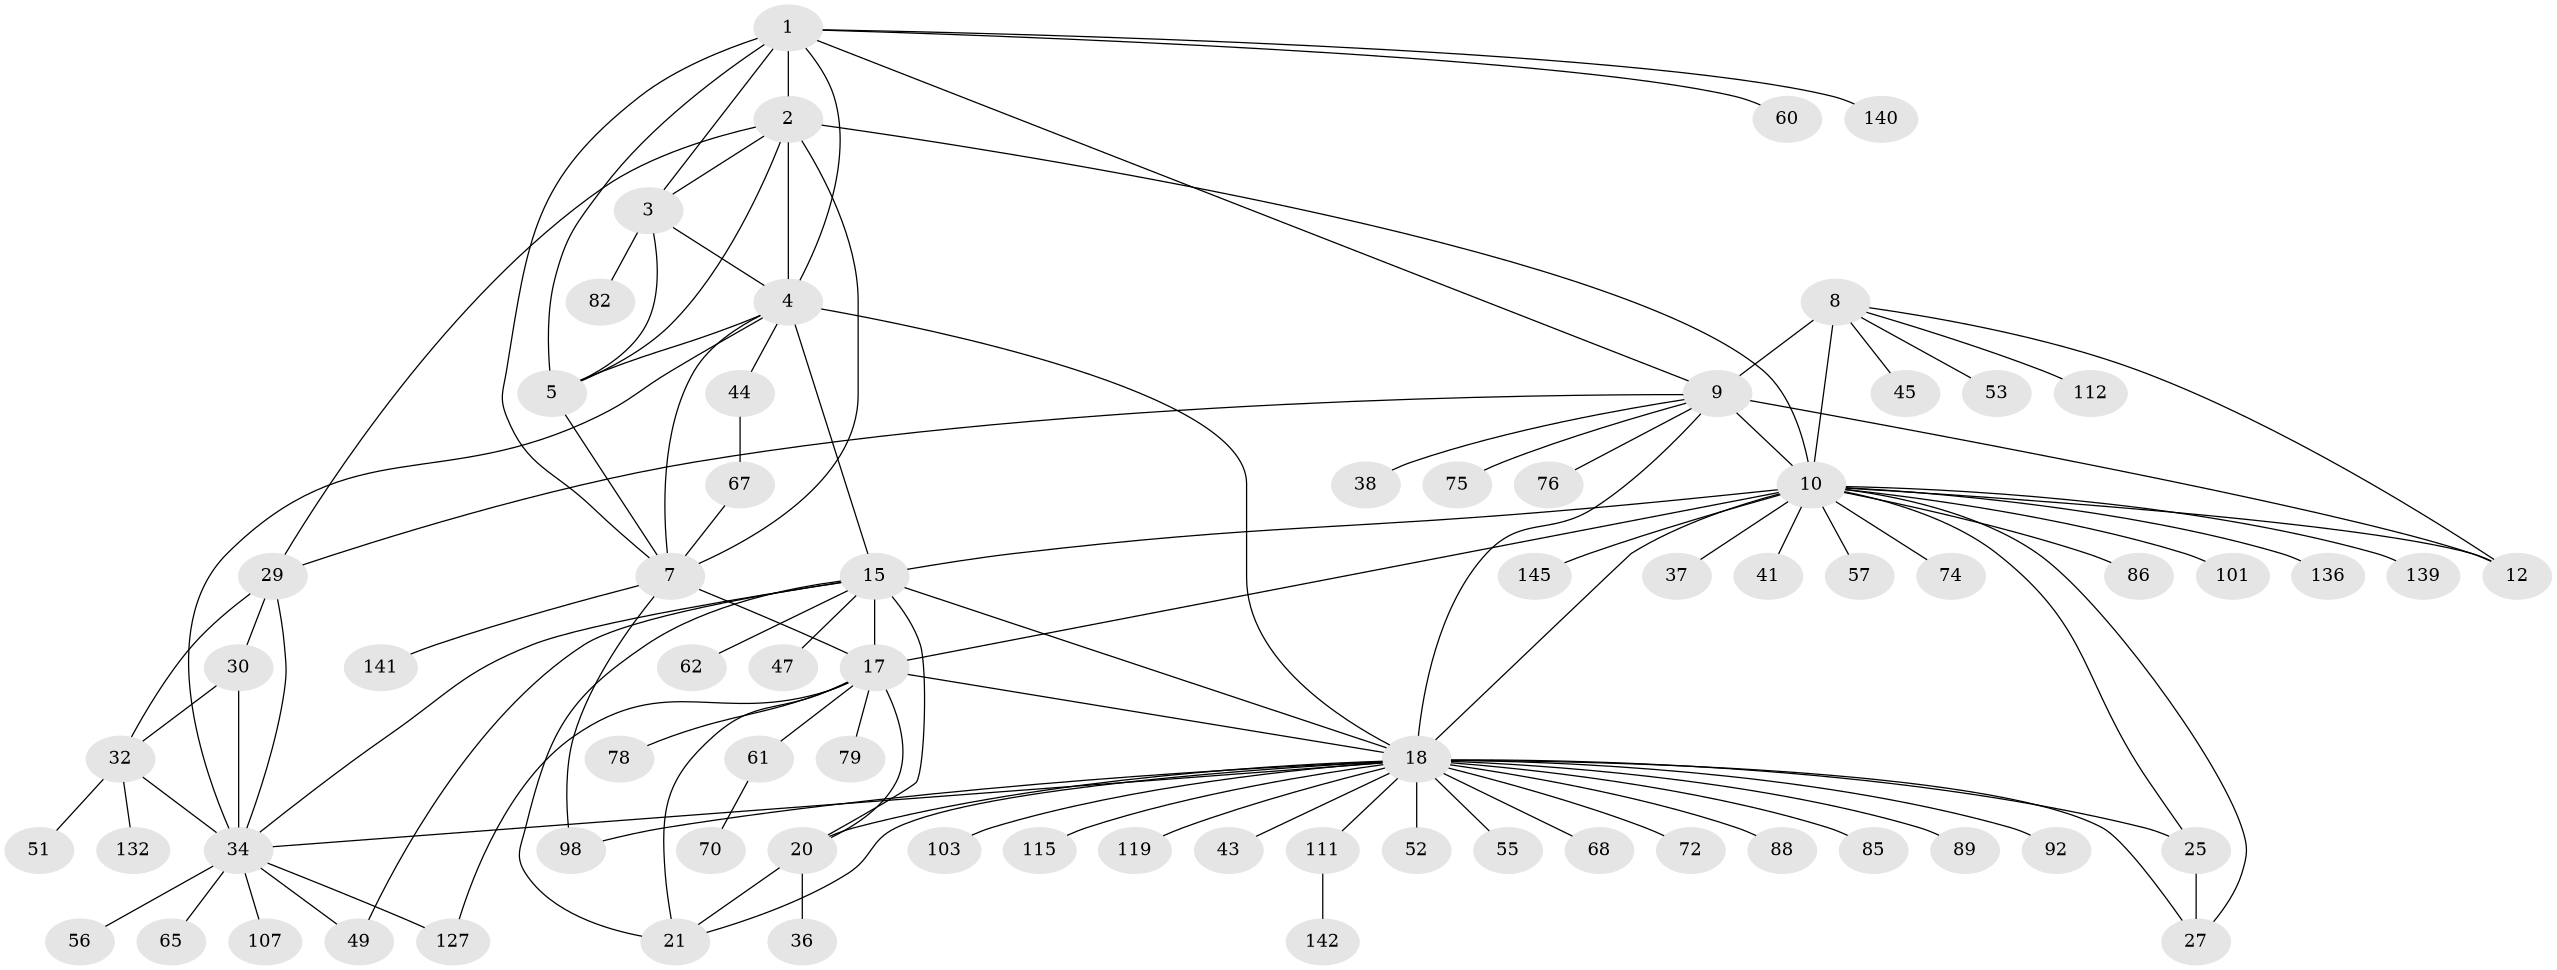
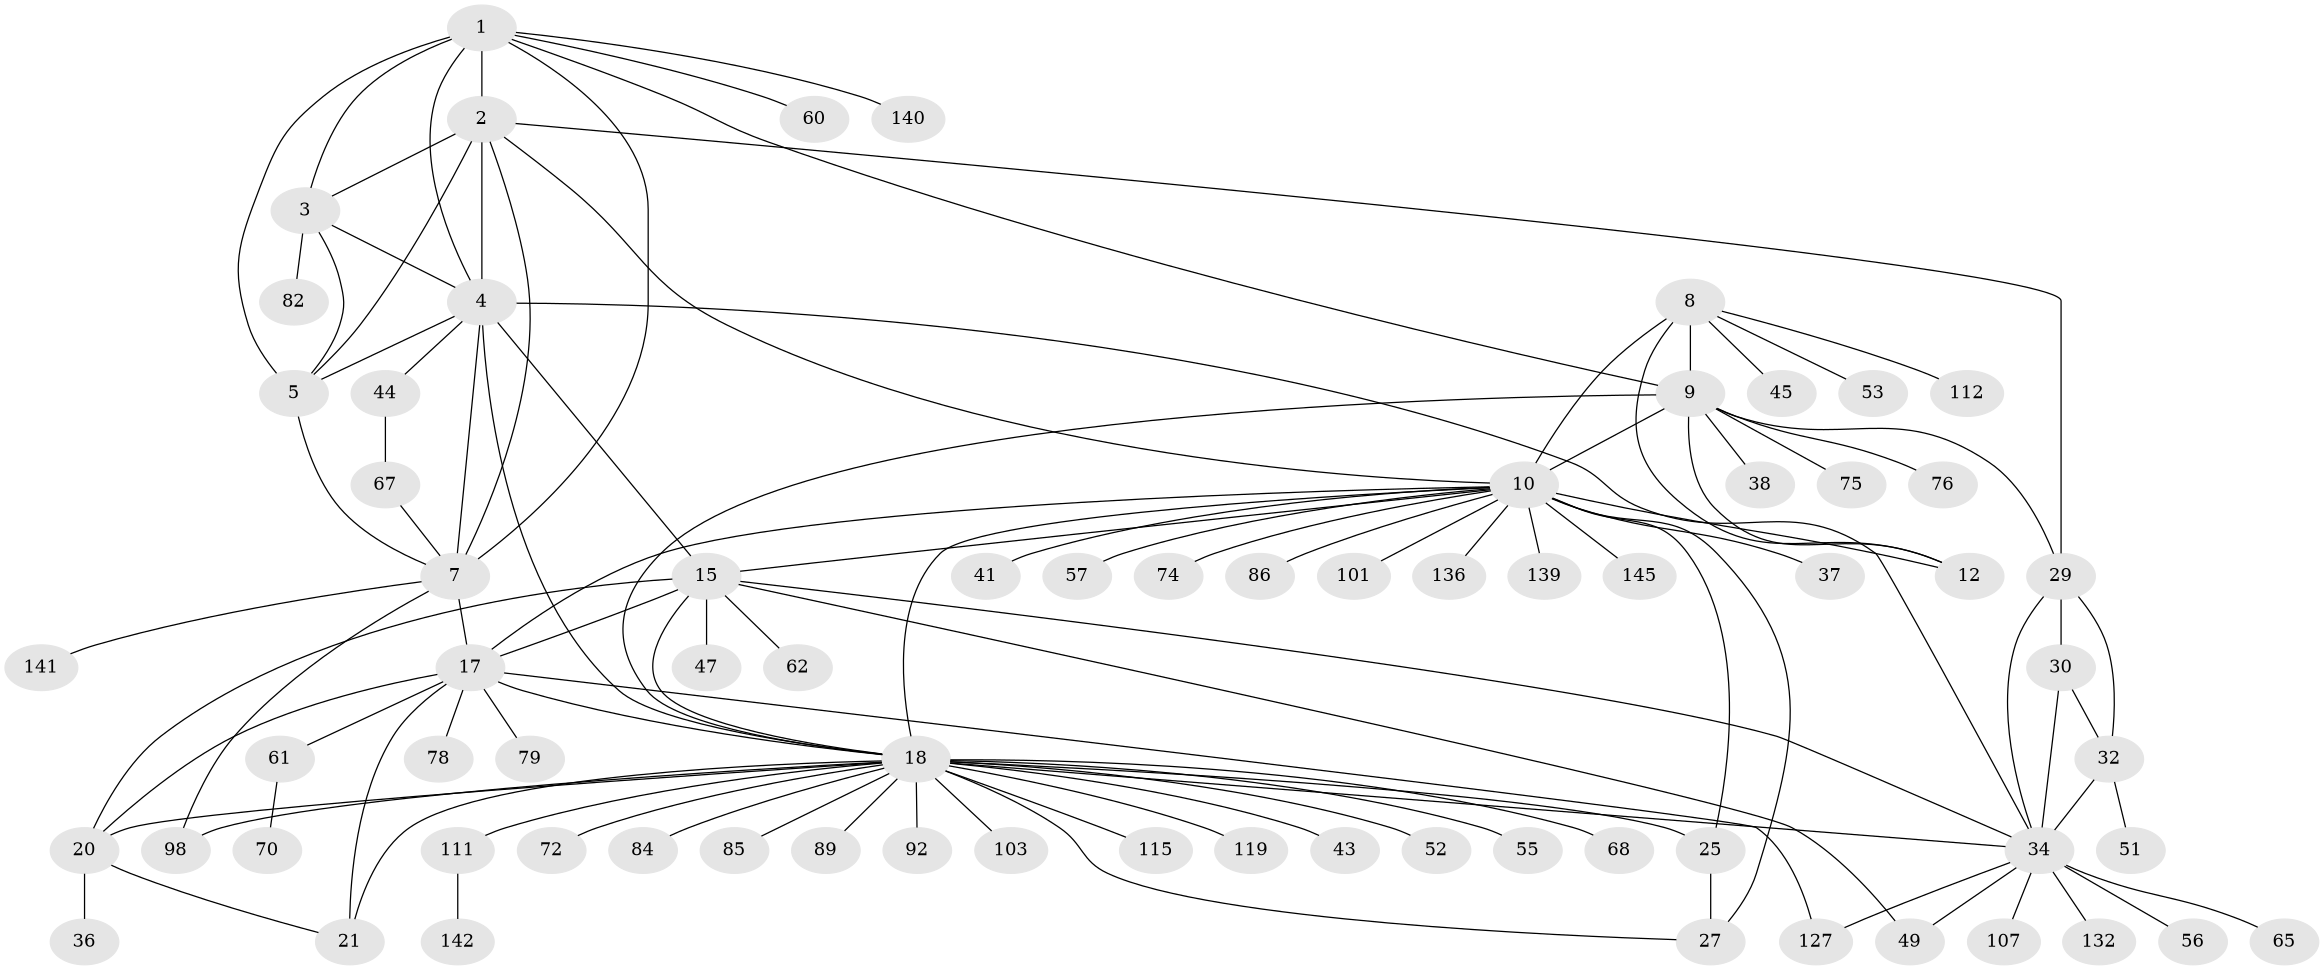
edge "15" -- "21": removed
edge "32" -- "132": now "34" -- "132"
node "88": label "88" -> "84"
